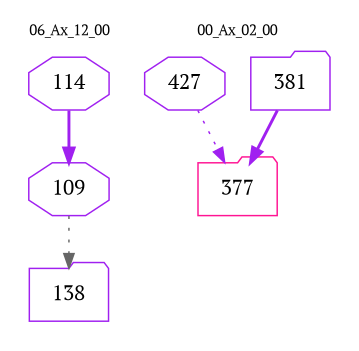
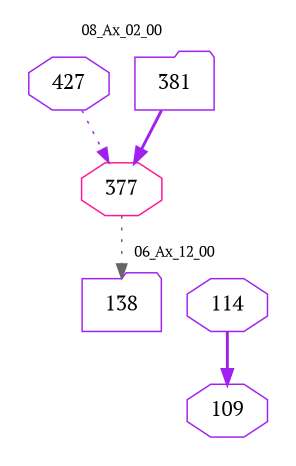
cluster "00_Ax_02_00": label "00_Ax_02_00" -> "08_Ax_02_00"
node "377": shape folder -> octagon
edge "109" -> "138": now "377" -> "138"
